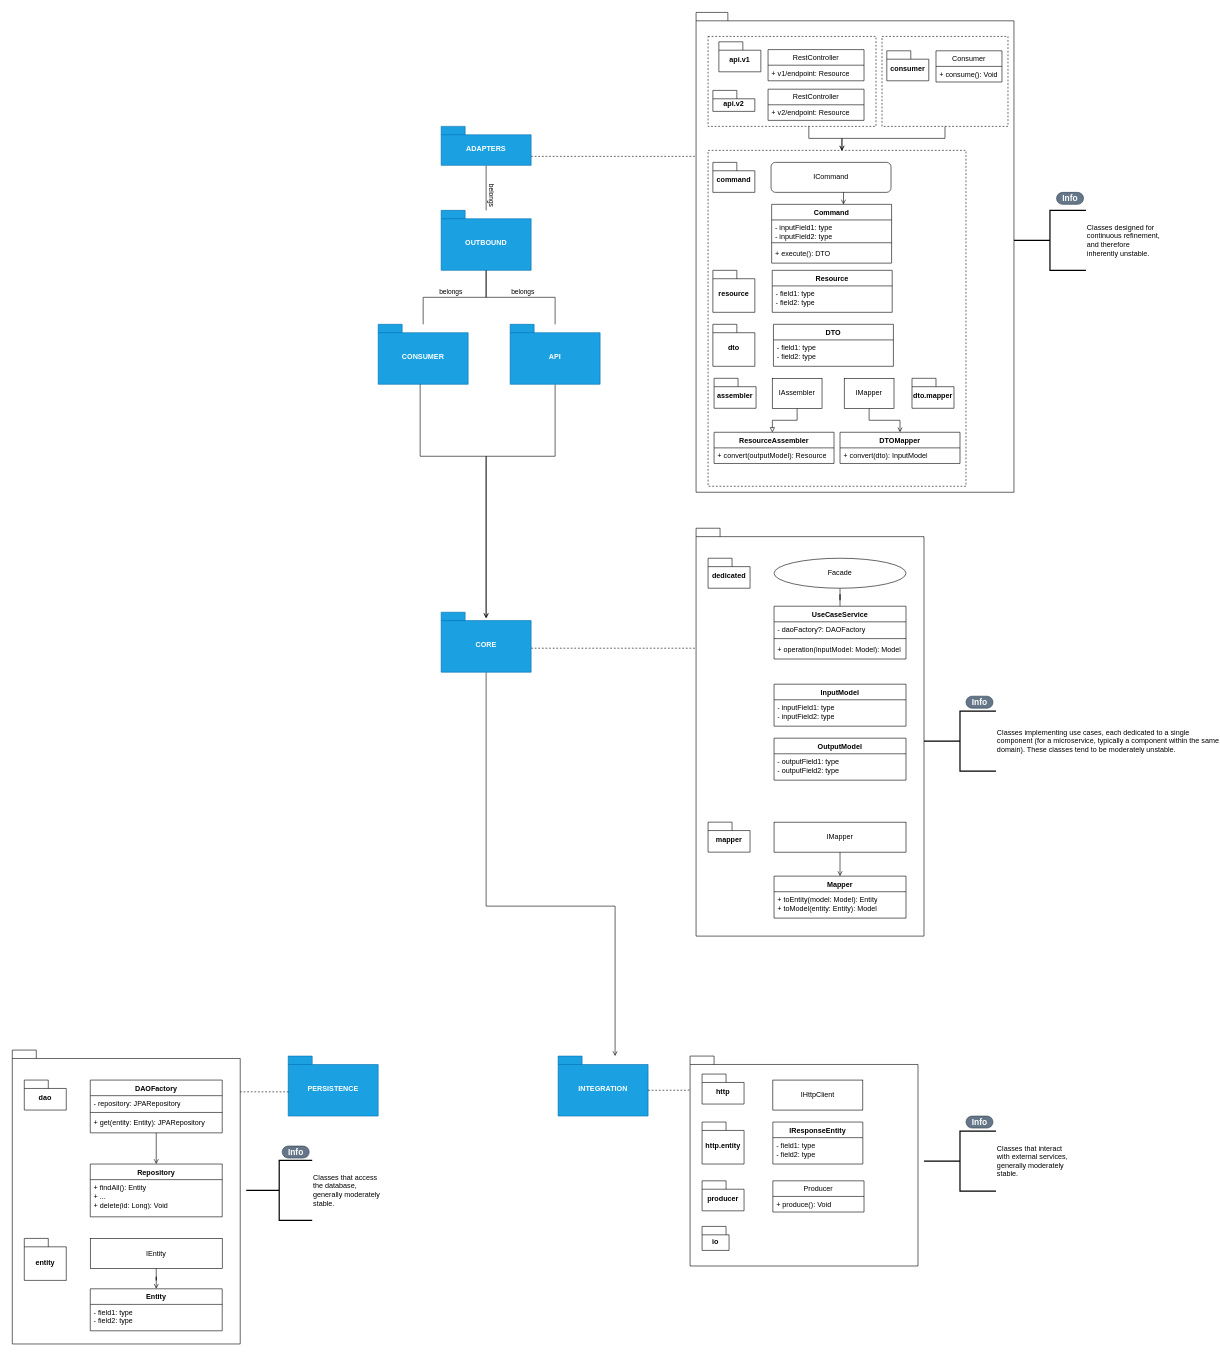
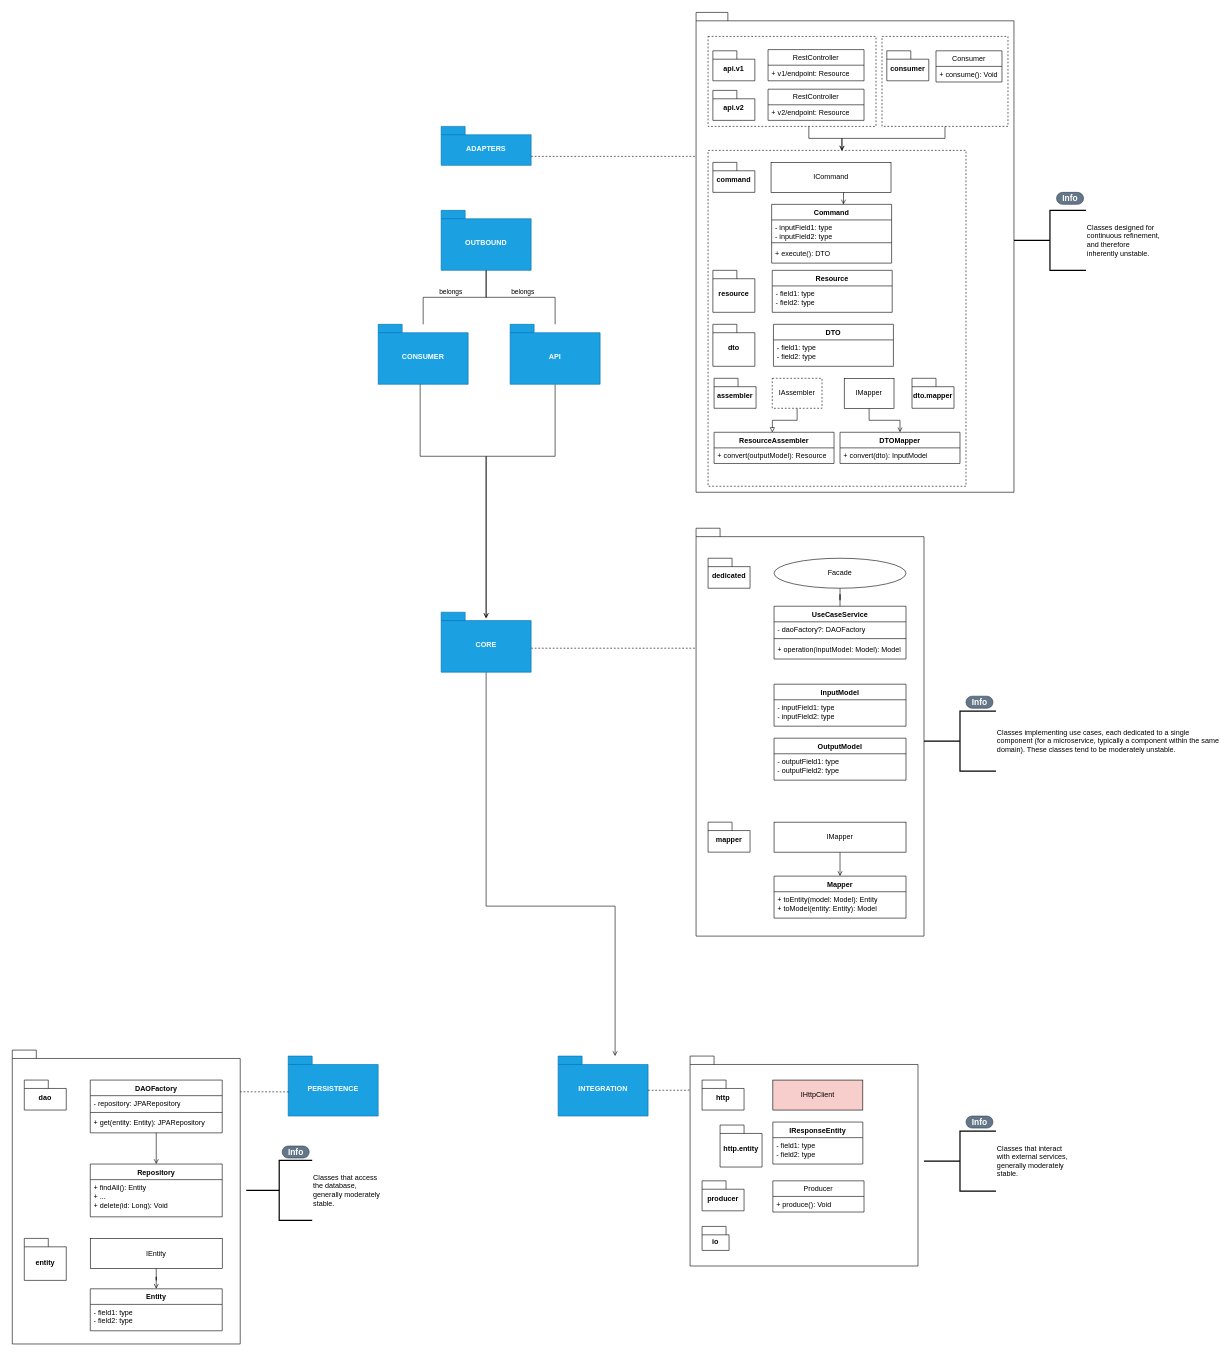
node "api.v1": moved (740, 57) -> (734, 66)
node "api.v2": size 42x21 -> 42x30
node "ICommand": shape rounded rectangle -> rectangle
edge "ADAPTERS" -- "OUTBOUND": removed, label "belongs"
node "IAssembler": style solid -> dashed
node "http": moved (723, 1089) -> (723, 1095)
node "IHttpClient": fillcolor #ffffff -> #f8cecc
node "http.entity": moved (723, 1143) -> (741, 1146)
